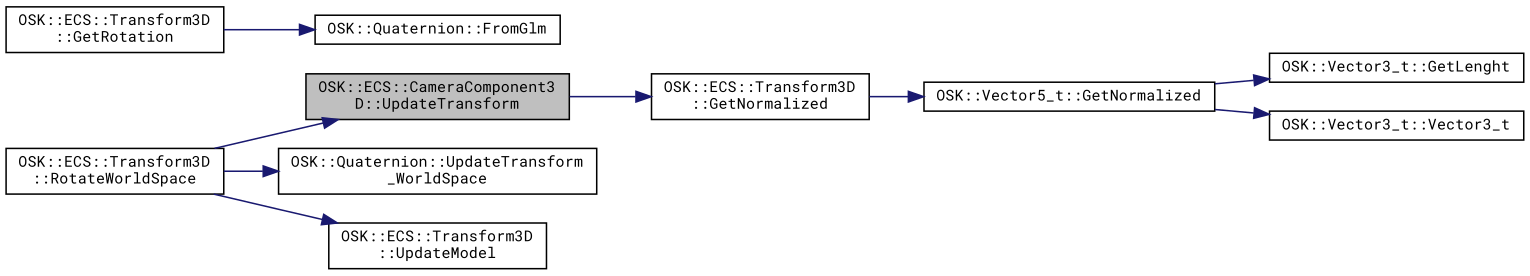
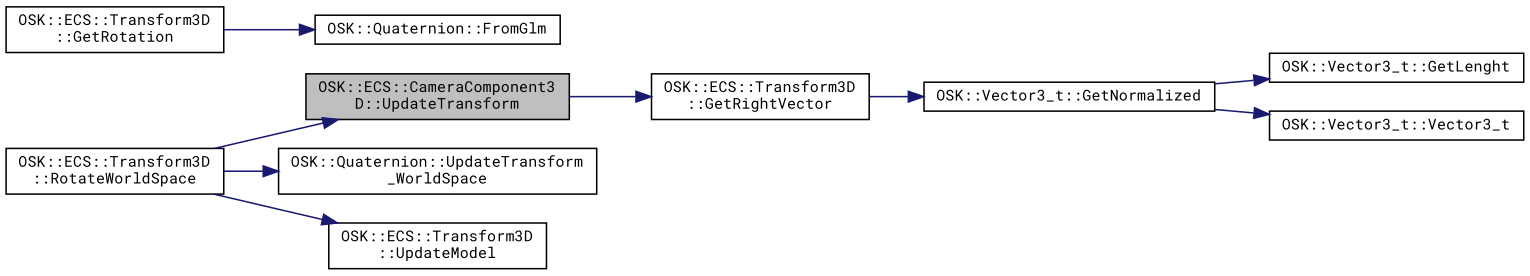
node "OSK::ECS::Transform3D ::GetNormalized": label "OSK::ECS::Transform3D ::GetNormalized" -> "OSK::ECS::Transform3D ::GetRightVector"
node "OSK::Vector5_t::GetNormalized": label "OSK::Vector5_t::GetNormalized" -> "OSK::Vector3_t::GetNormalized"
